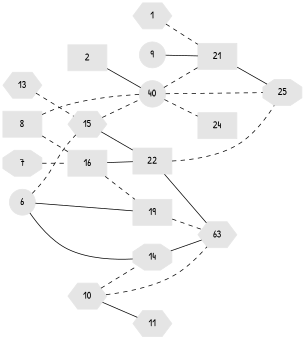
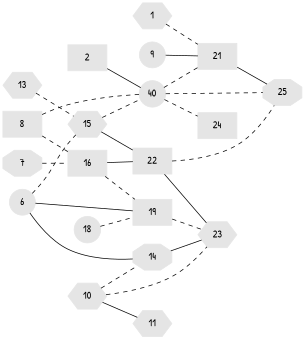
node "18": added
node "63": label "63" -> "23"
